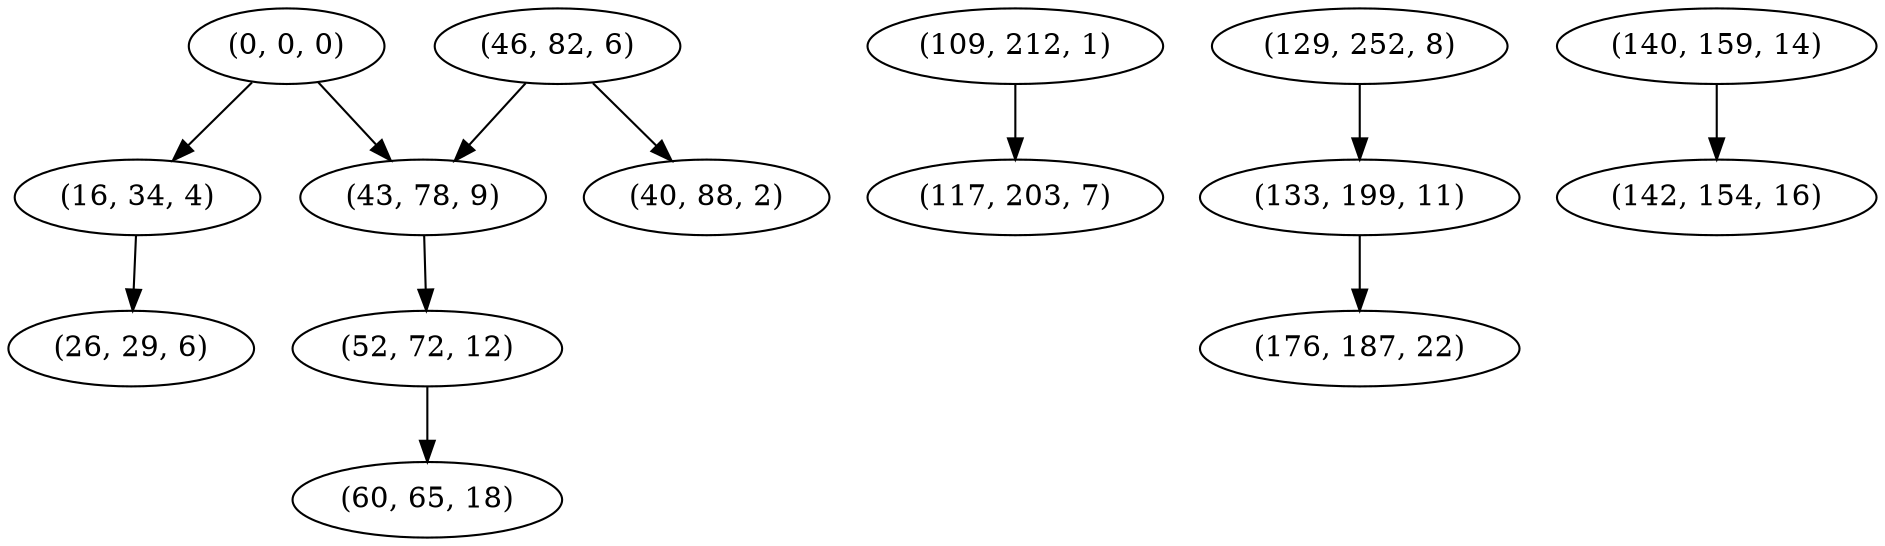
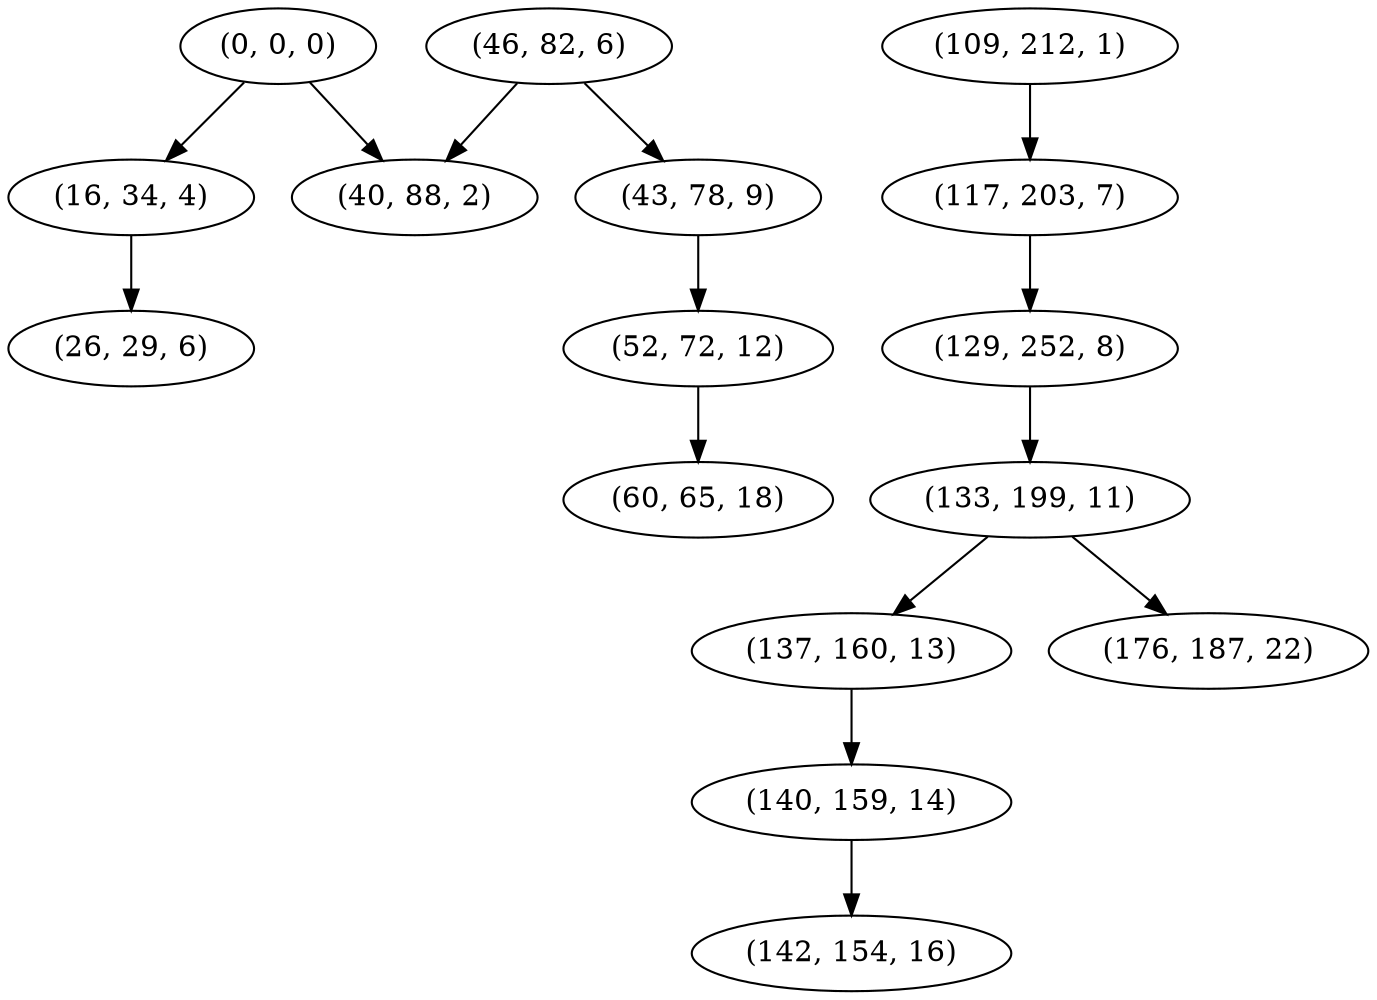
edge "(0, 0, 0)" -> "(43, 78, 9)": now "(0, 0, 0)" -> "(40, 88, 2)"
edge "(117, 203, 7)" -> "(129, 252, 8)": added
node "(137, 160, 13)": added
